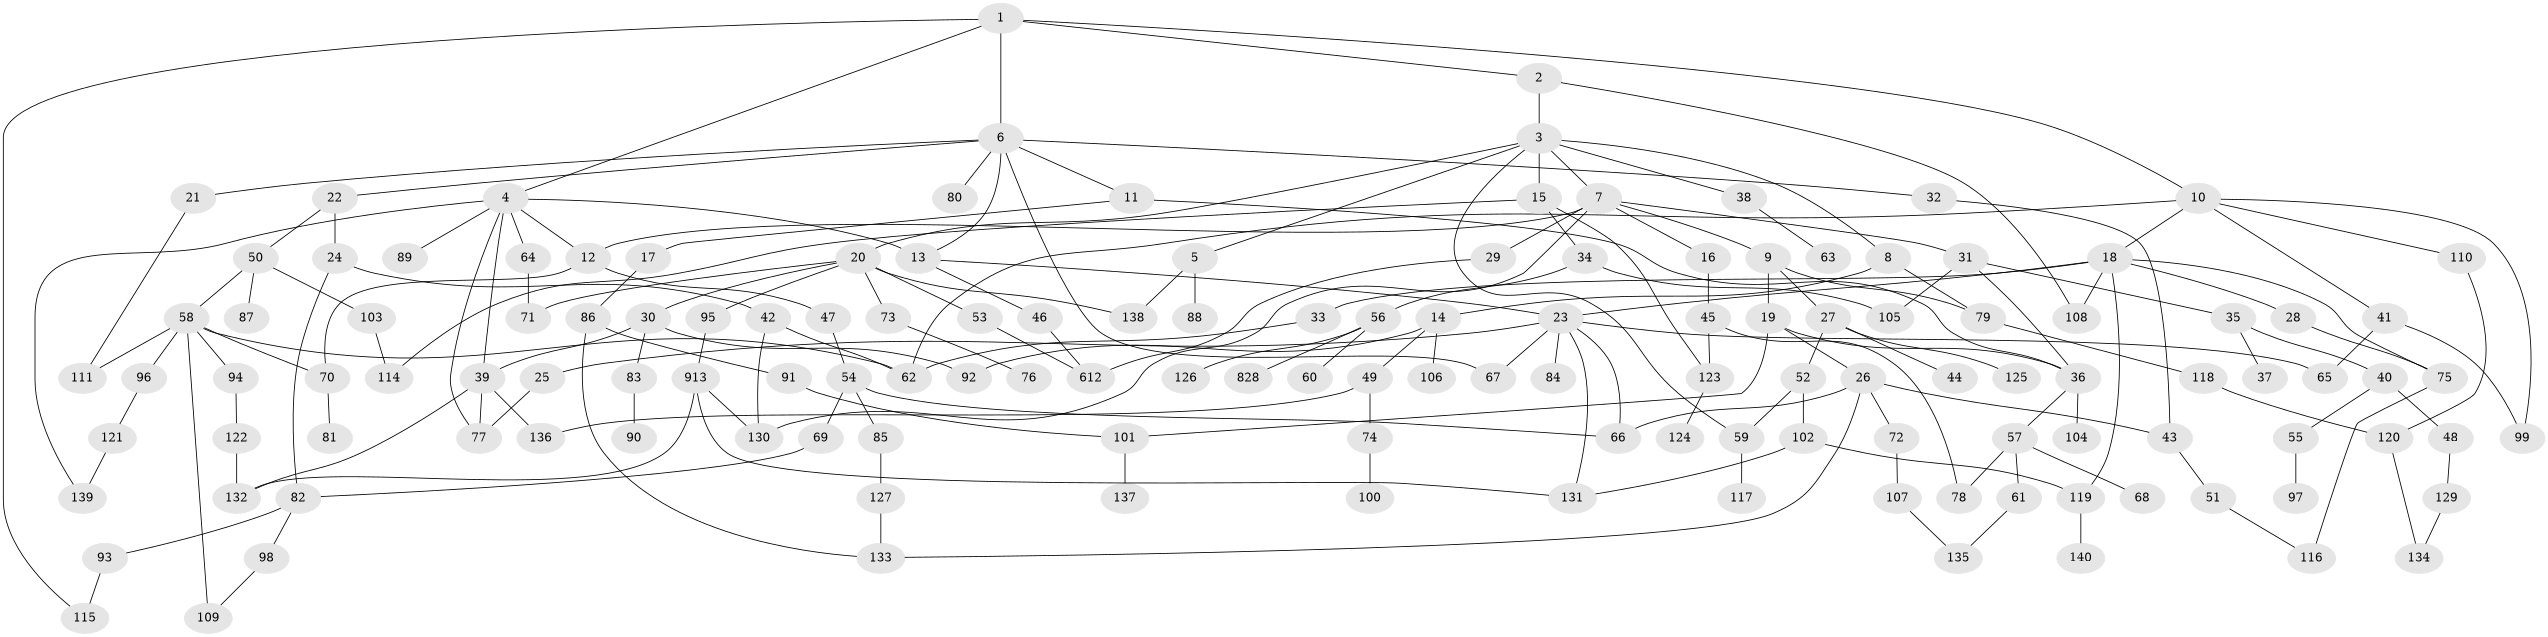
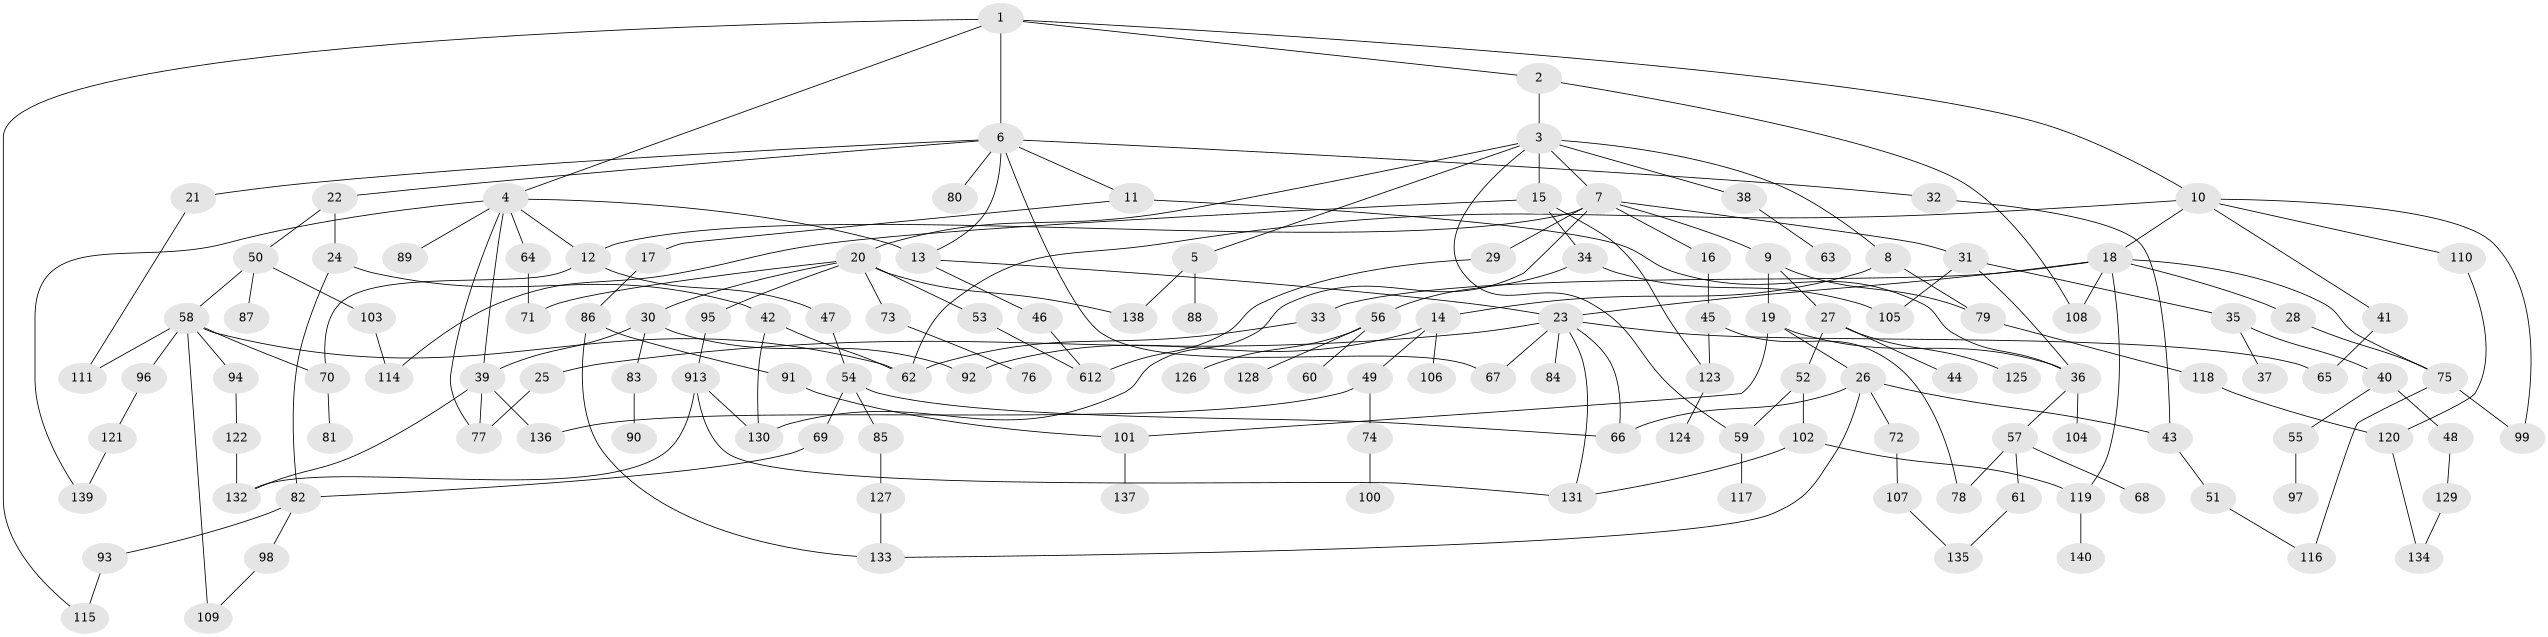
edge "41" -- "99": now "75" -- "99"
node "828": label "828" -> "128"
